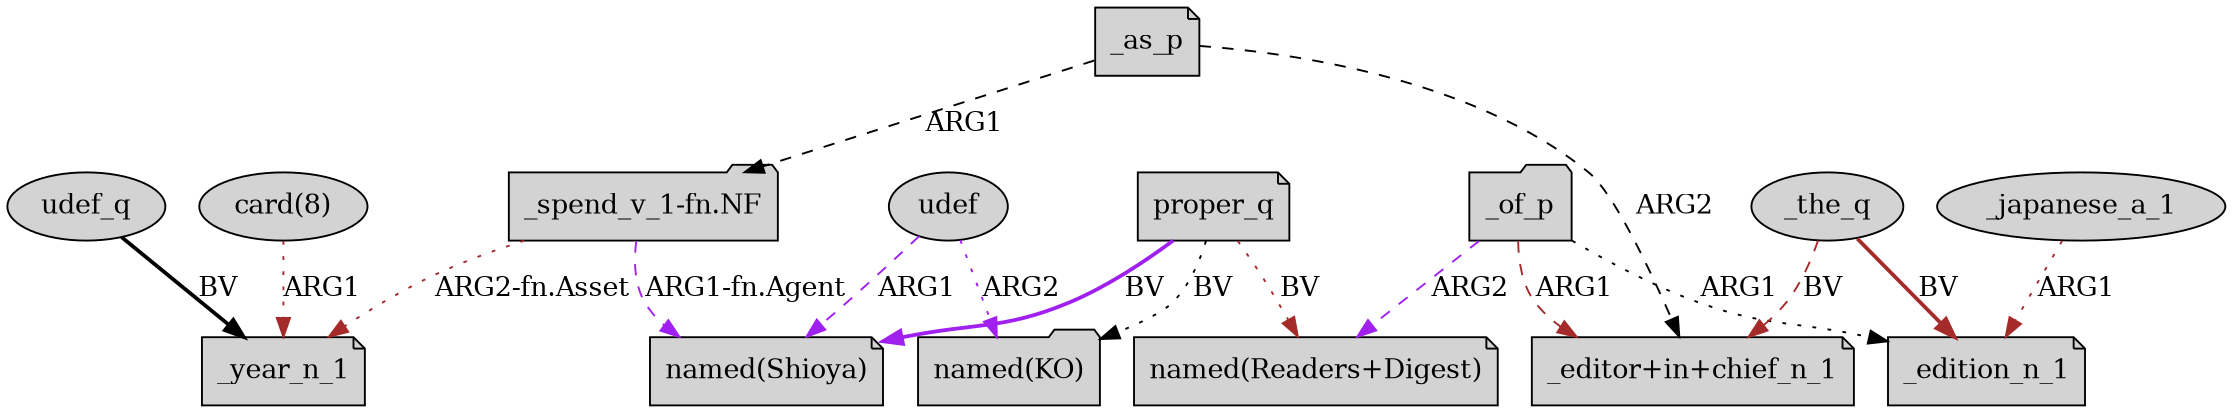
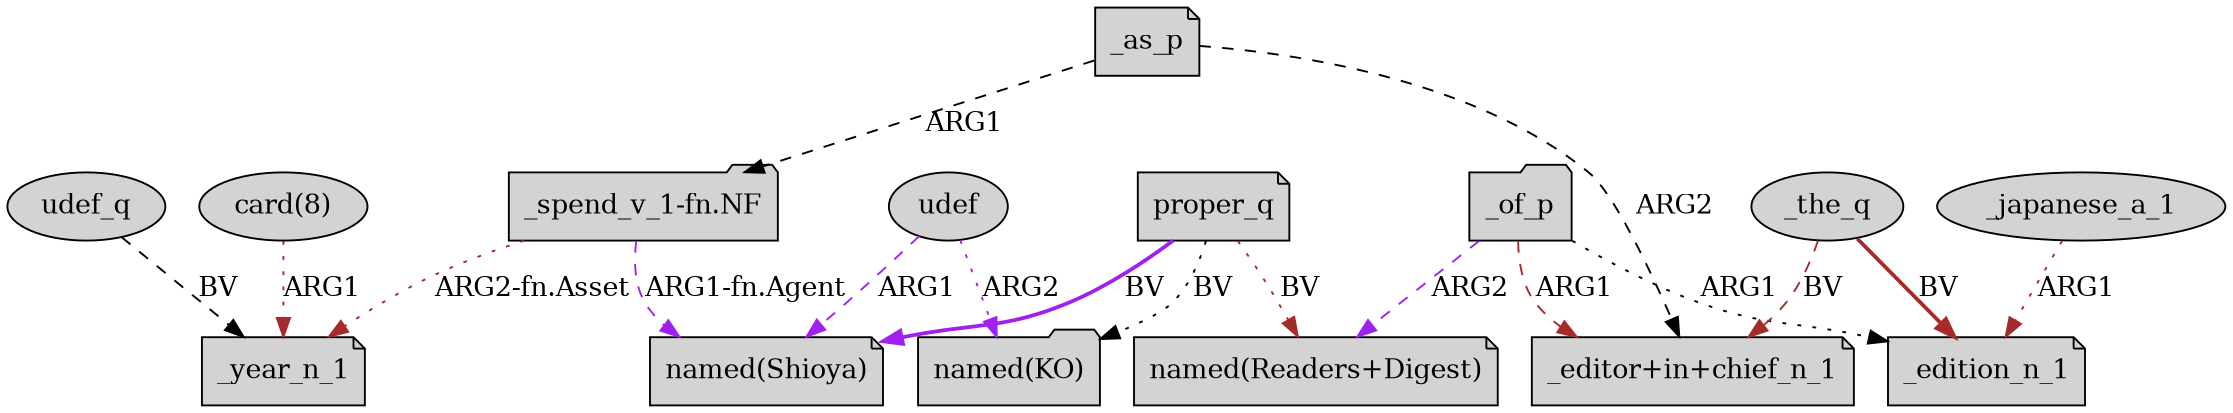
edge "udef_q" -> "_year_n_1": style bold -> dashed
